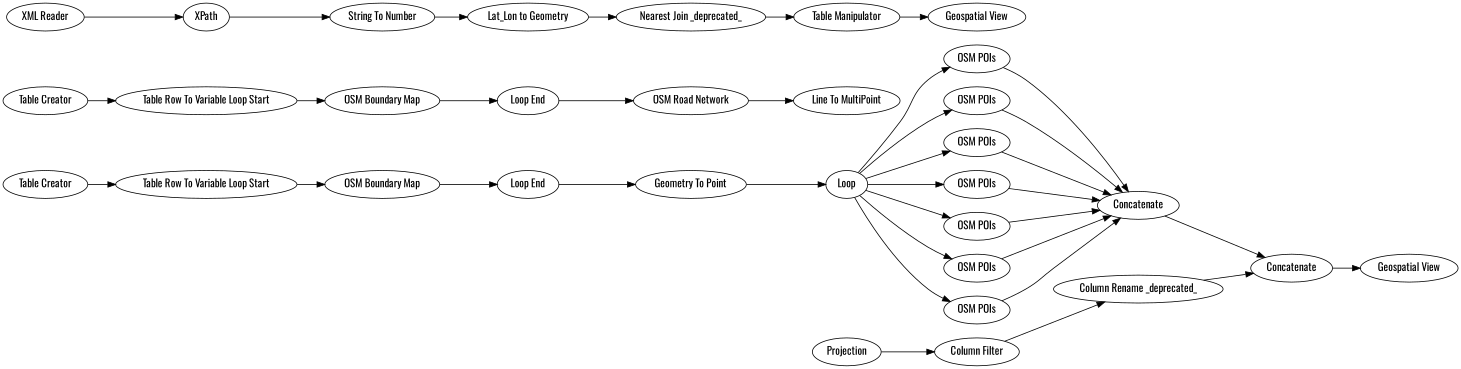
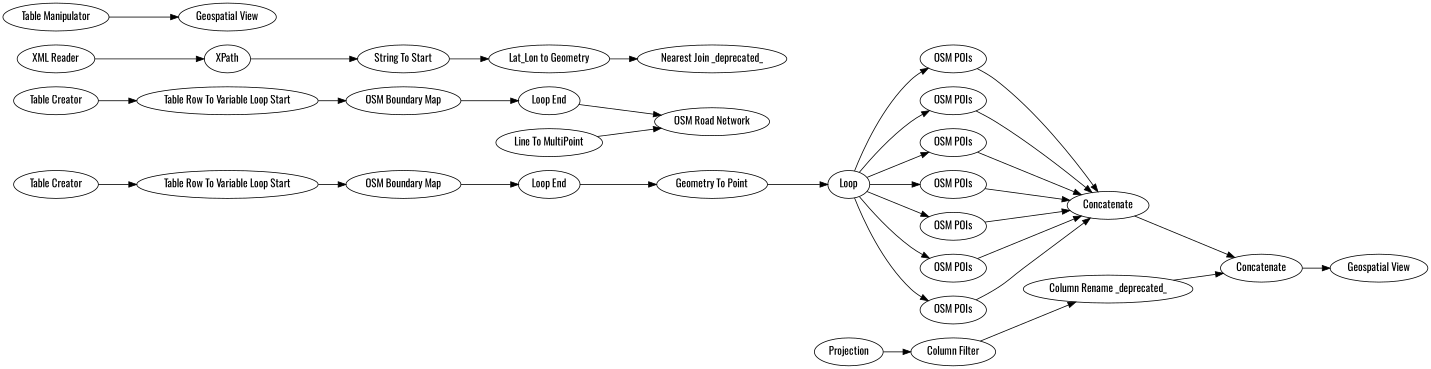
node "String To Number": label "String To Number" -> "String To Start"
edge "Nearest Join _deprecated_" -> "Table Manipulator": removed
edge "OSM Road Network" -> "Line To MultiPoint": reversed
